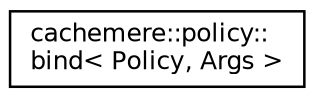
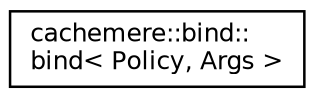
node "cachemere::policy:: bind< Policy, Args >": label "cachemere::policy:: bind< Policy, Args >" -> "cachemere::bind:: bind< Policy, Args >"
